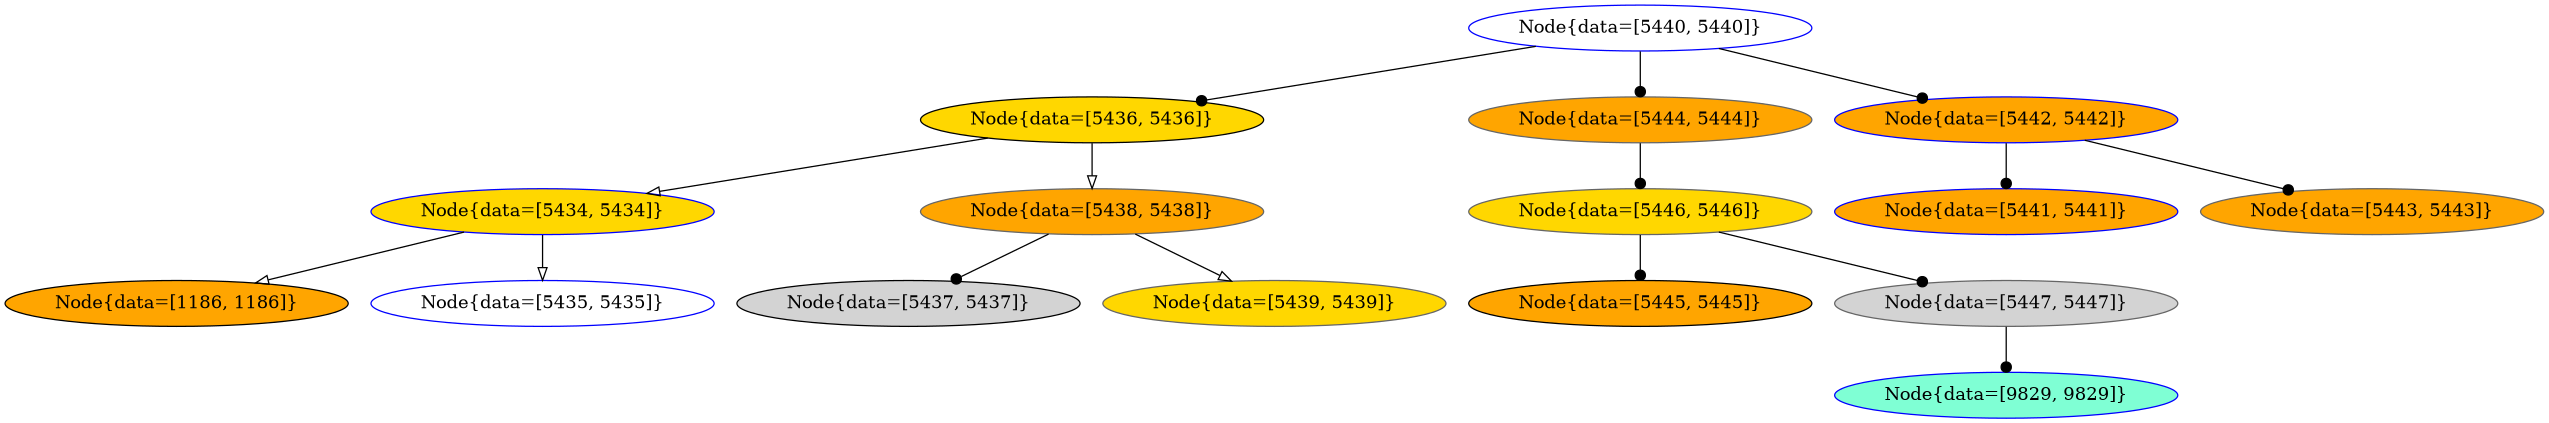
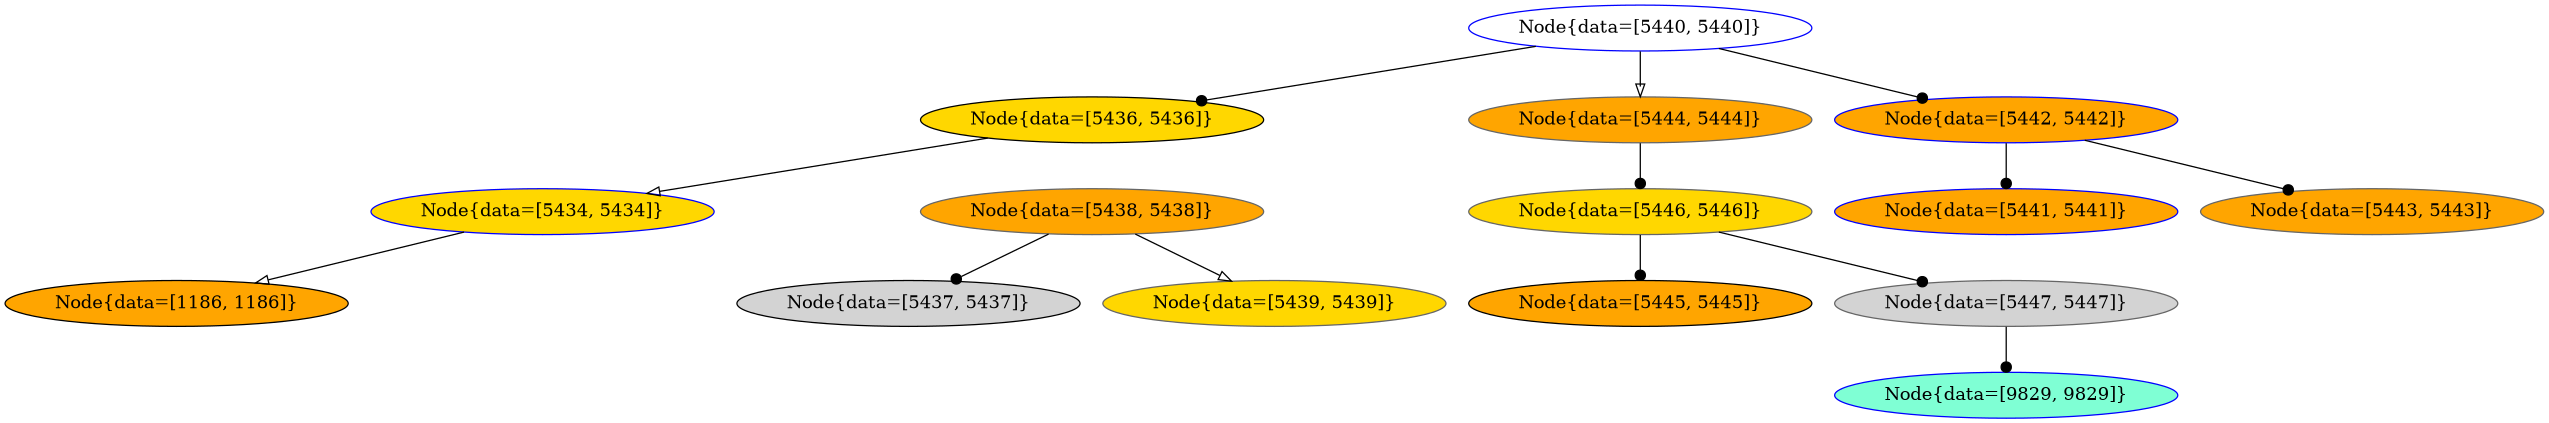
edge "Node{data=[5440, 5440]}" -> "Node{data=[5444, 5444]}": arrowhead dot -> onormal
edge "Node{data=[5436, 5436]}" -> "Node{data=[5438, 5438]}": removed
node "Node{data=[5435, 5435]}": removed
